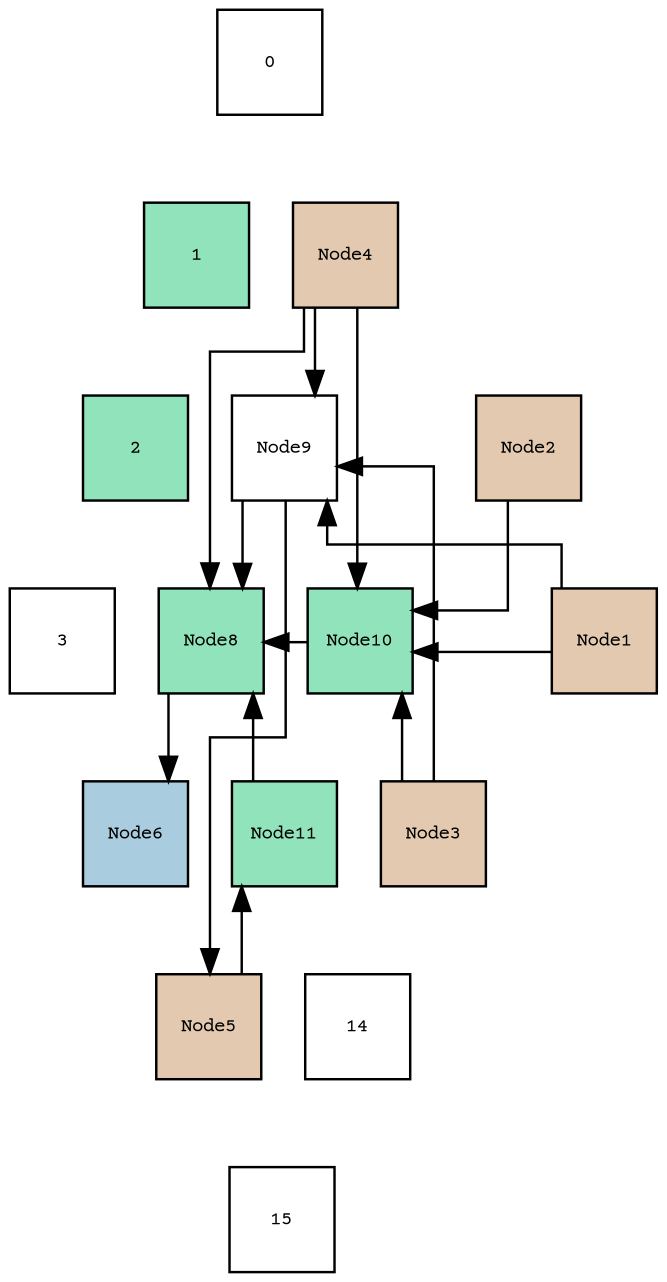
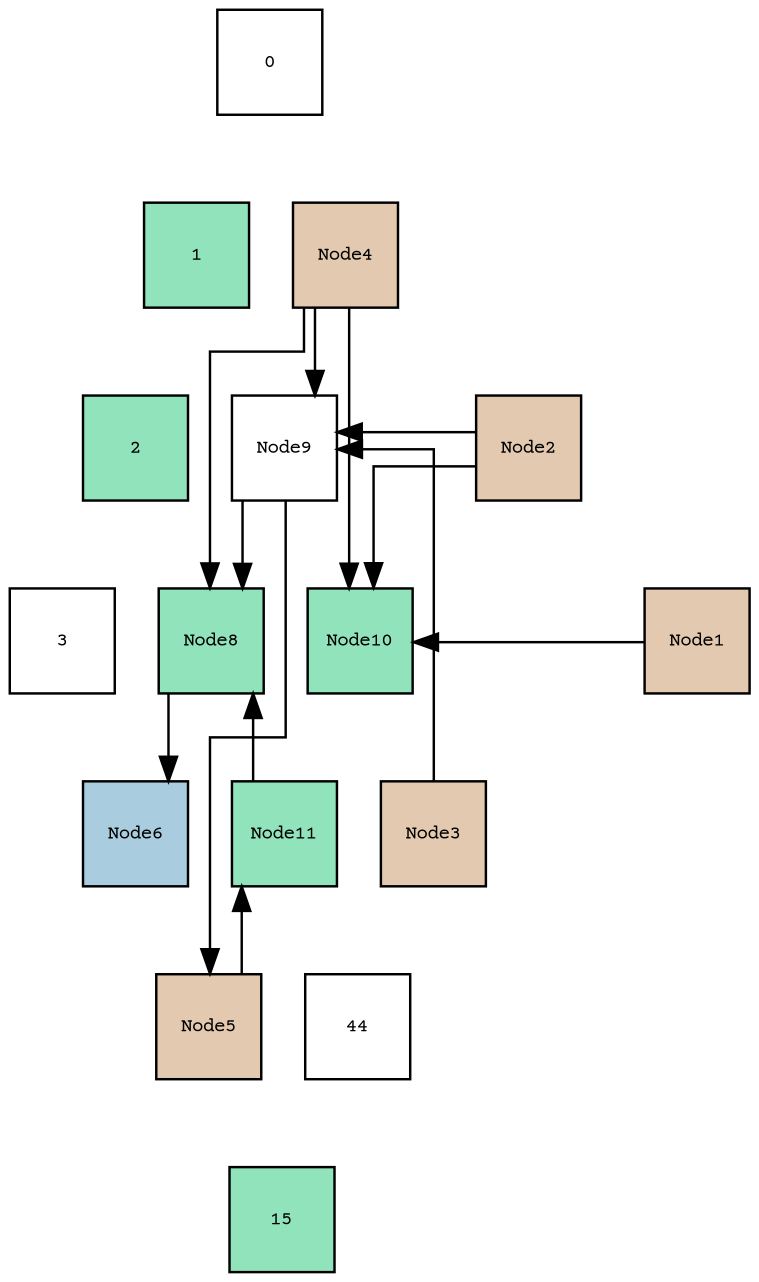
edge "Node1" -> "Node9": now "Node2" -> "Node9"
edge "Node10" -> "Node8": removed
edge "Node3" -> "Node10": removed
node "14": label "14" -> "44"
node "15": fillcolor #ffffff -> #91e3bb
